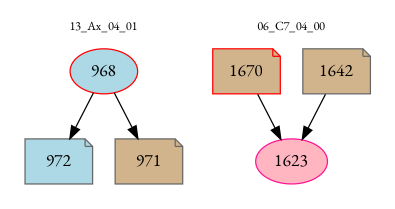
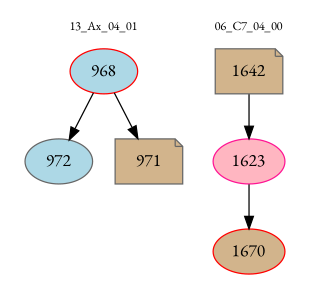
node "1670": shape note -> ellipse
edge "1670" -> "1623": reversed
node "972": shape note -> ellipse
